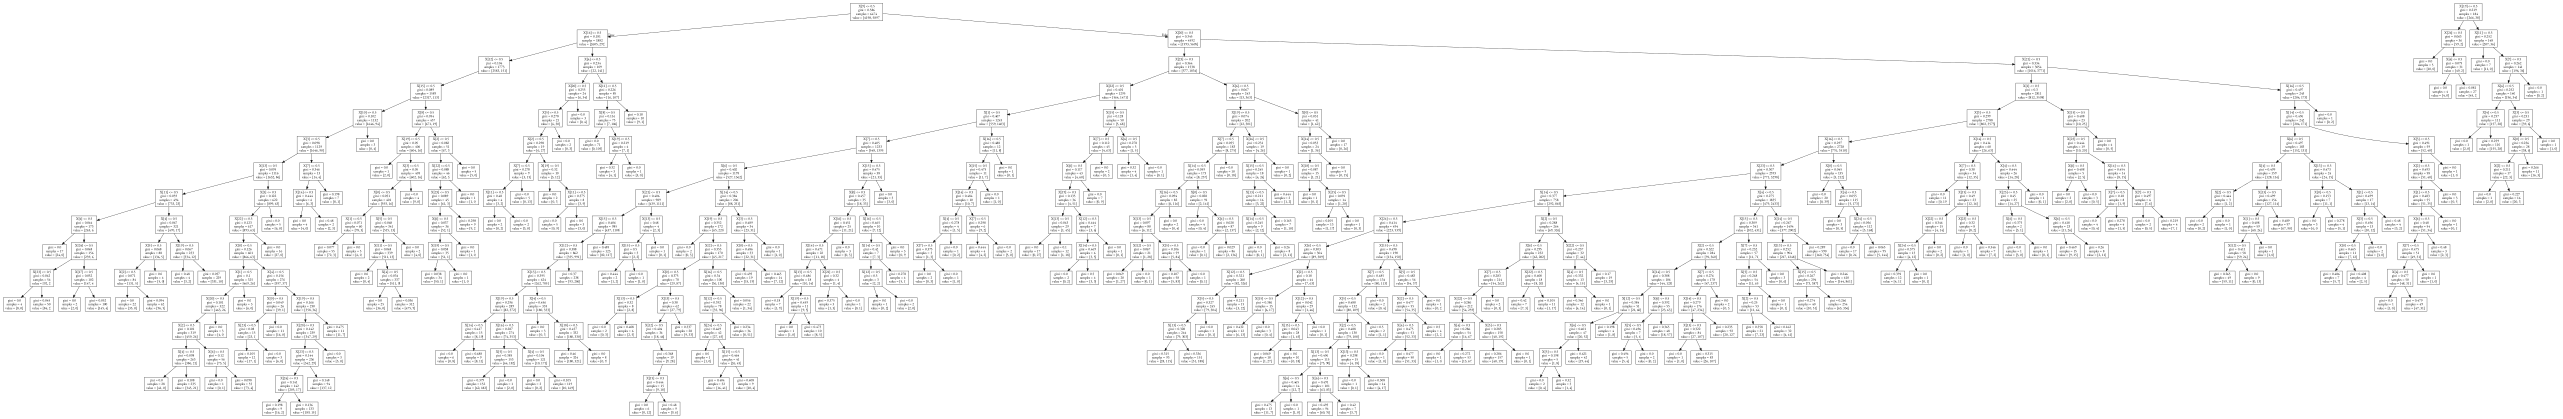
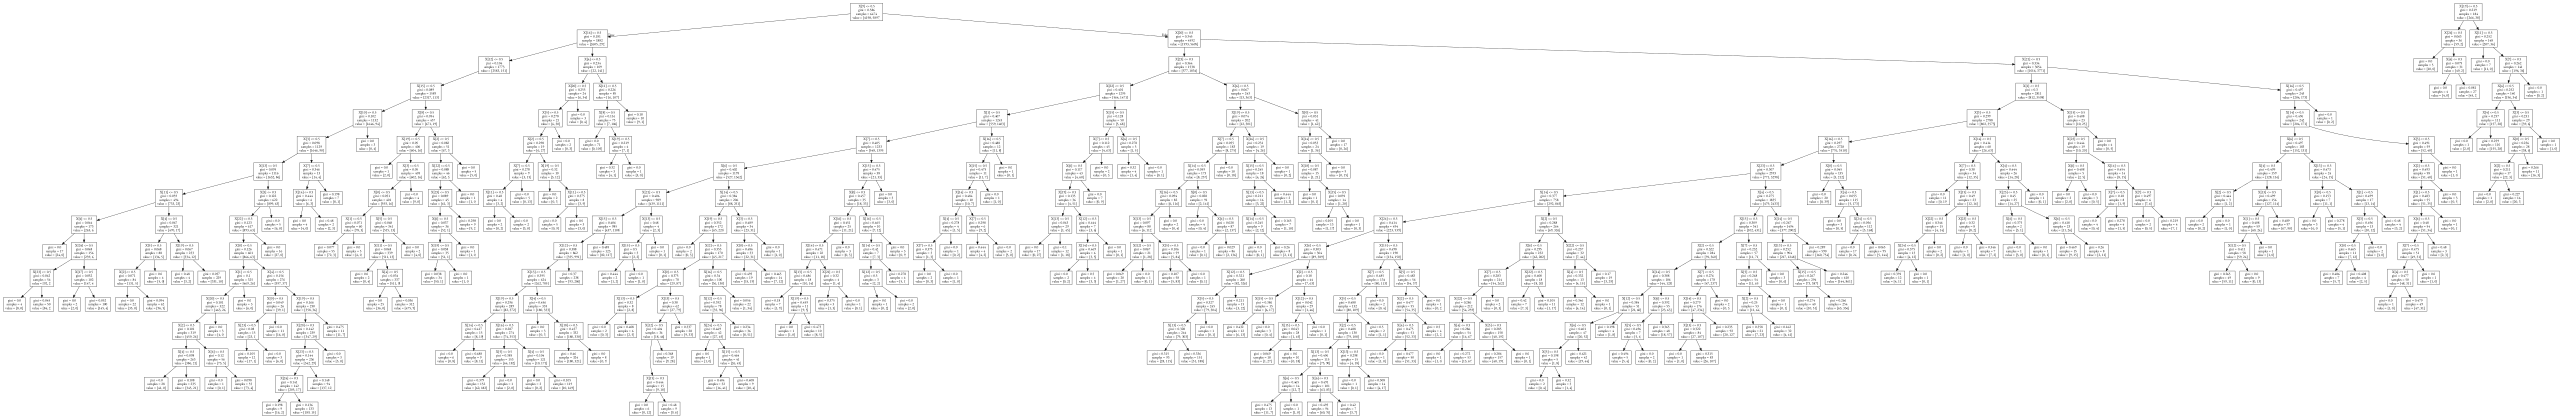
edge "gini = 0.368 samples = 19 value = [9, 28]" -> "X[15] <= 0.5 gini = 0.444 samples = 15 value = [9, 18]": now "X[12] <= 0.5 gini = 0.404 samples = 34 value = [18, 46]" -> "X[15] <= 0.5 gini = 0.444 samples = 15 value = [9, 18]"
